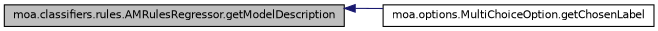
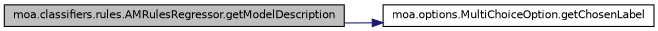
edge "moa.options.MultiChoiceOption.getChosenLabel" -> "moa.classifiers.rules.AMRulesRegressor.getModelDescription": reversed
